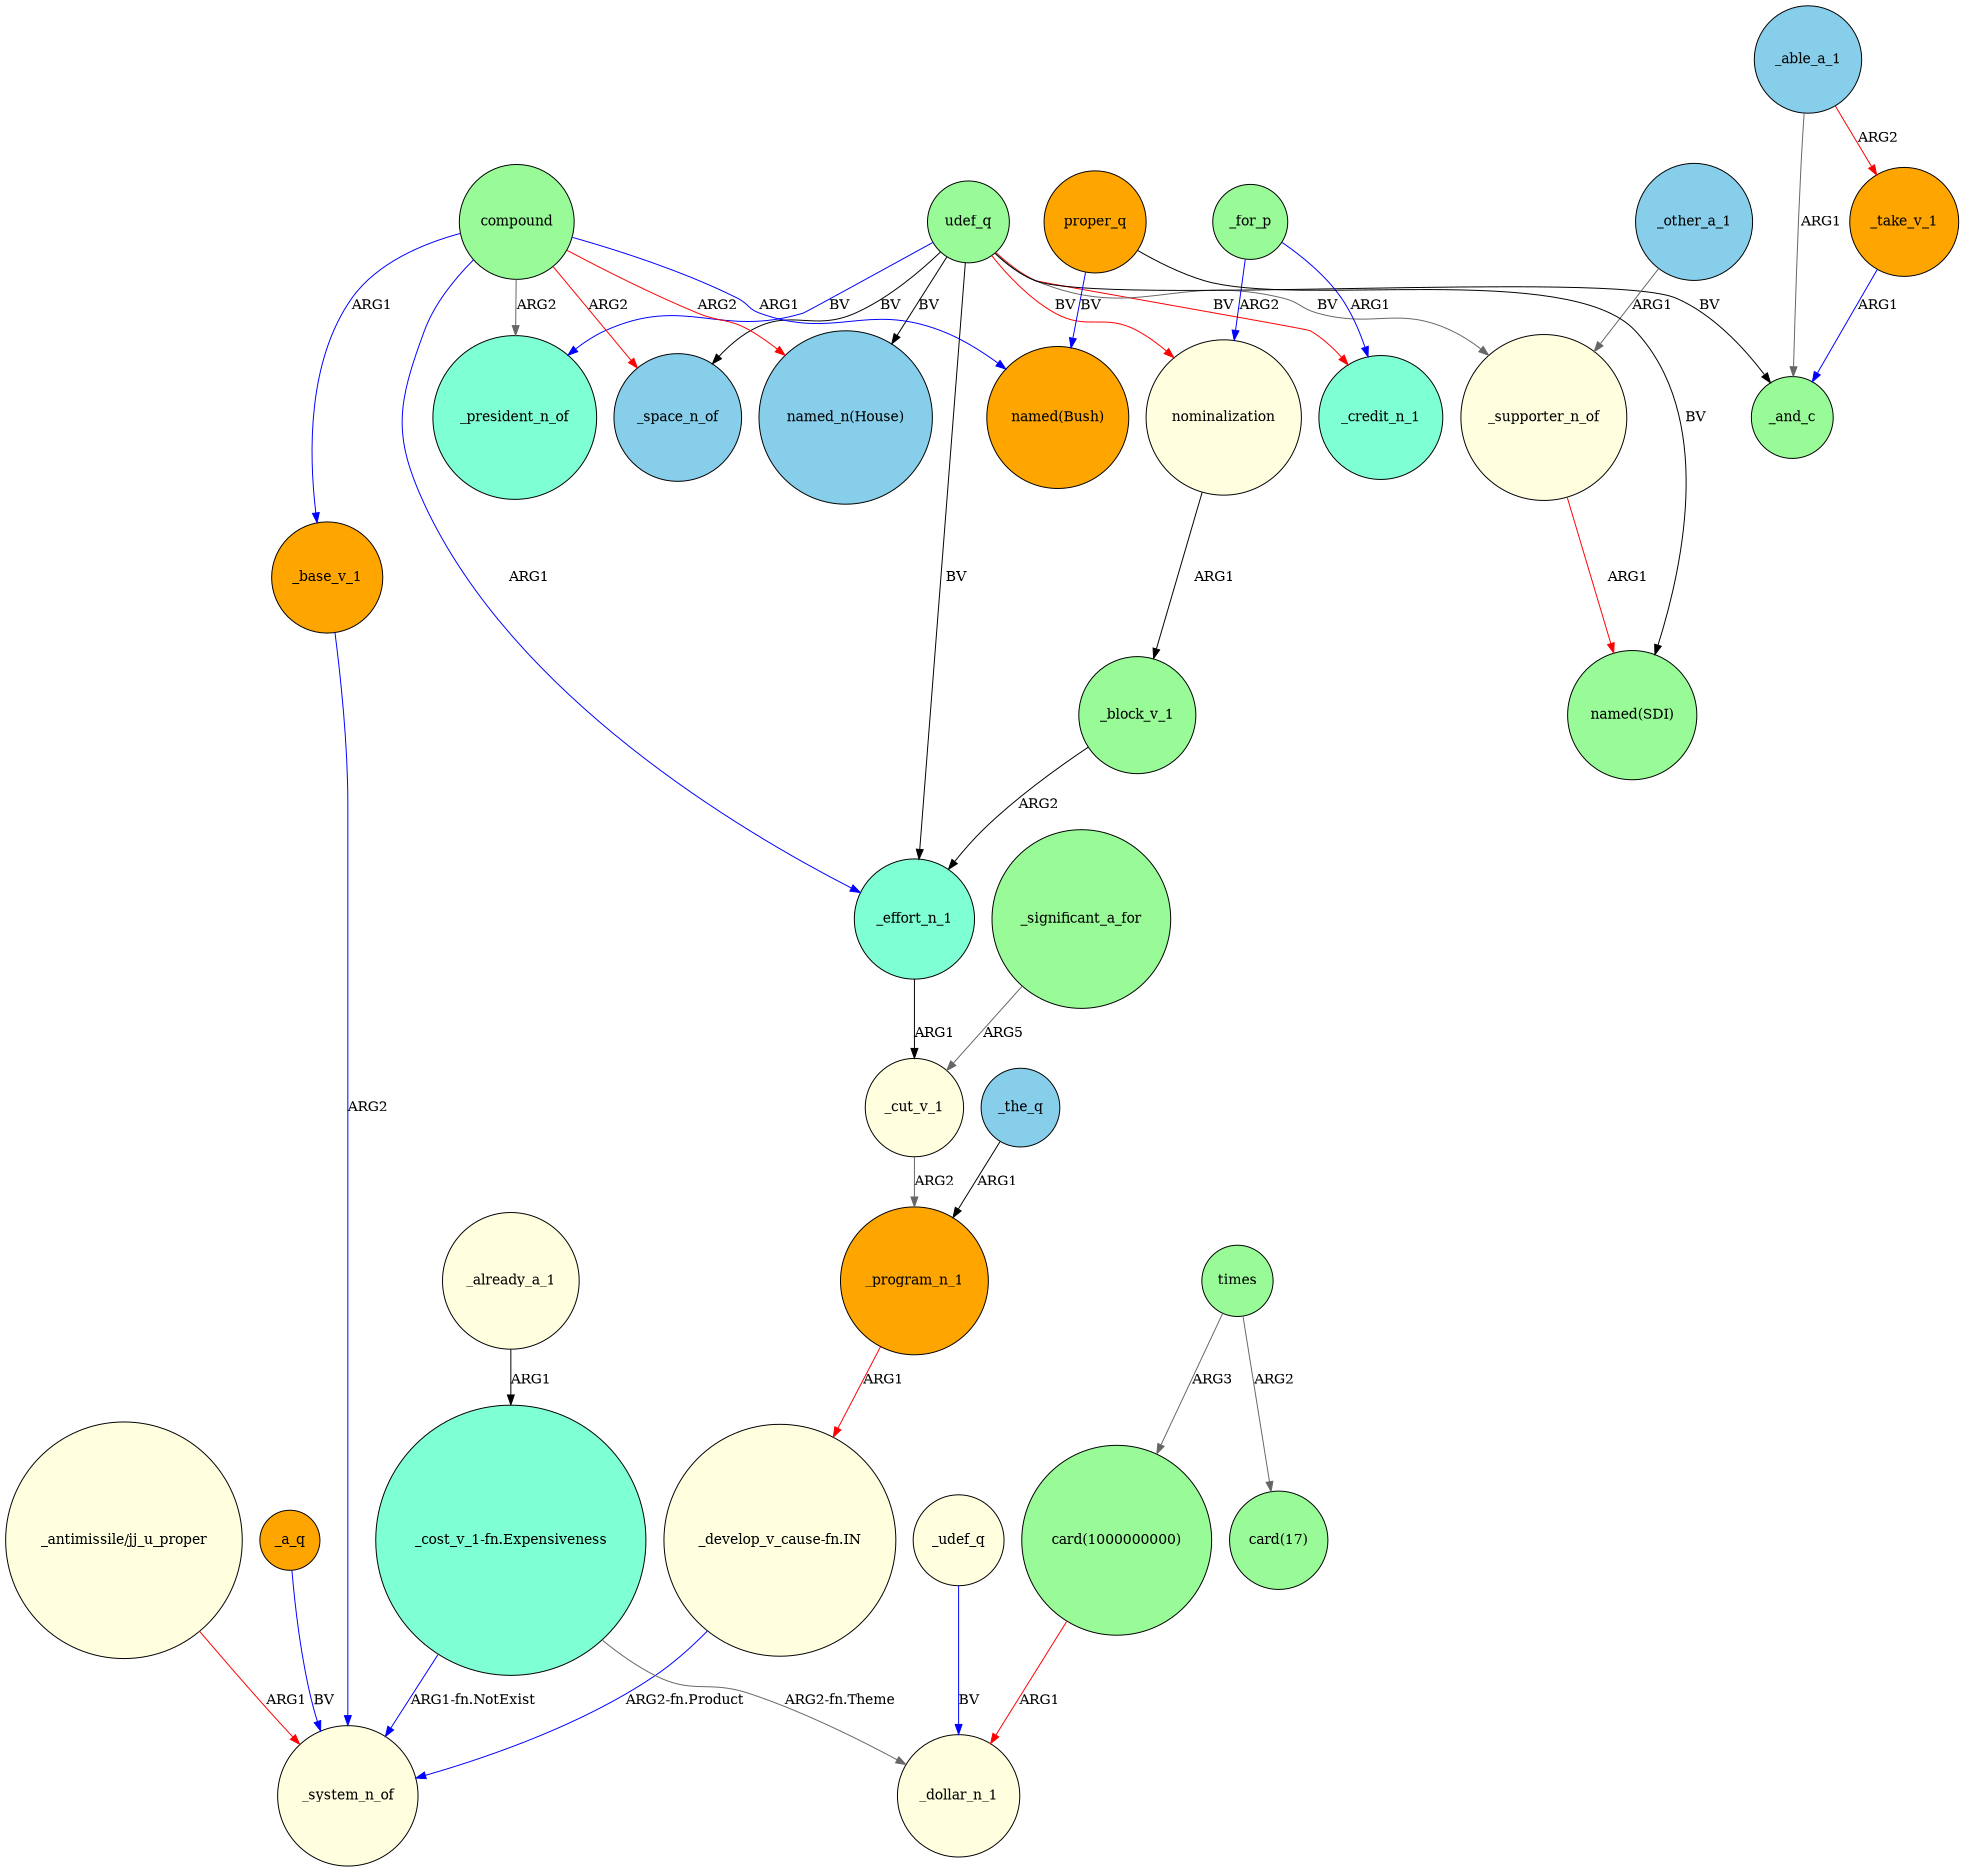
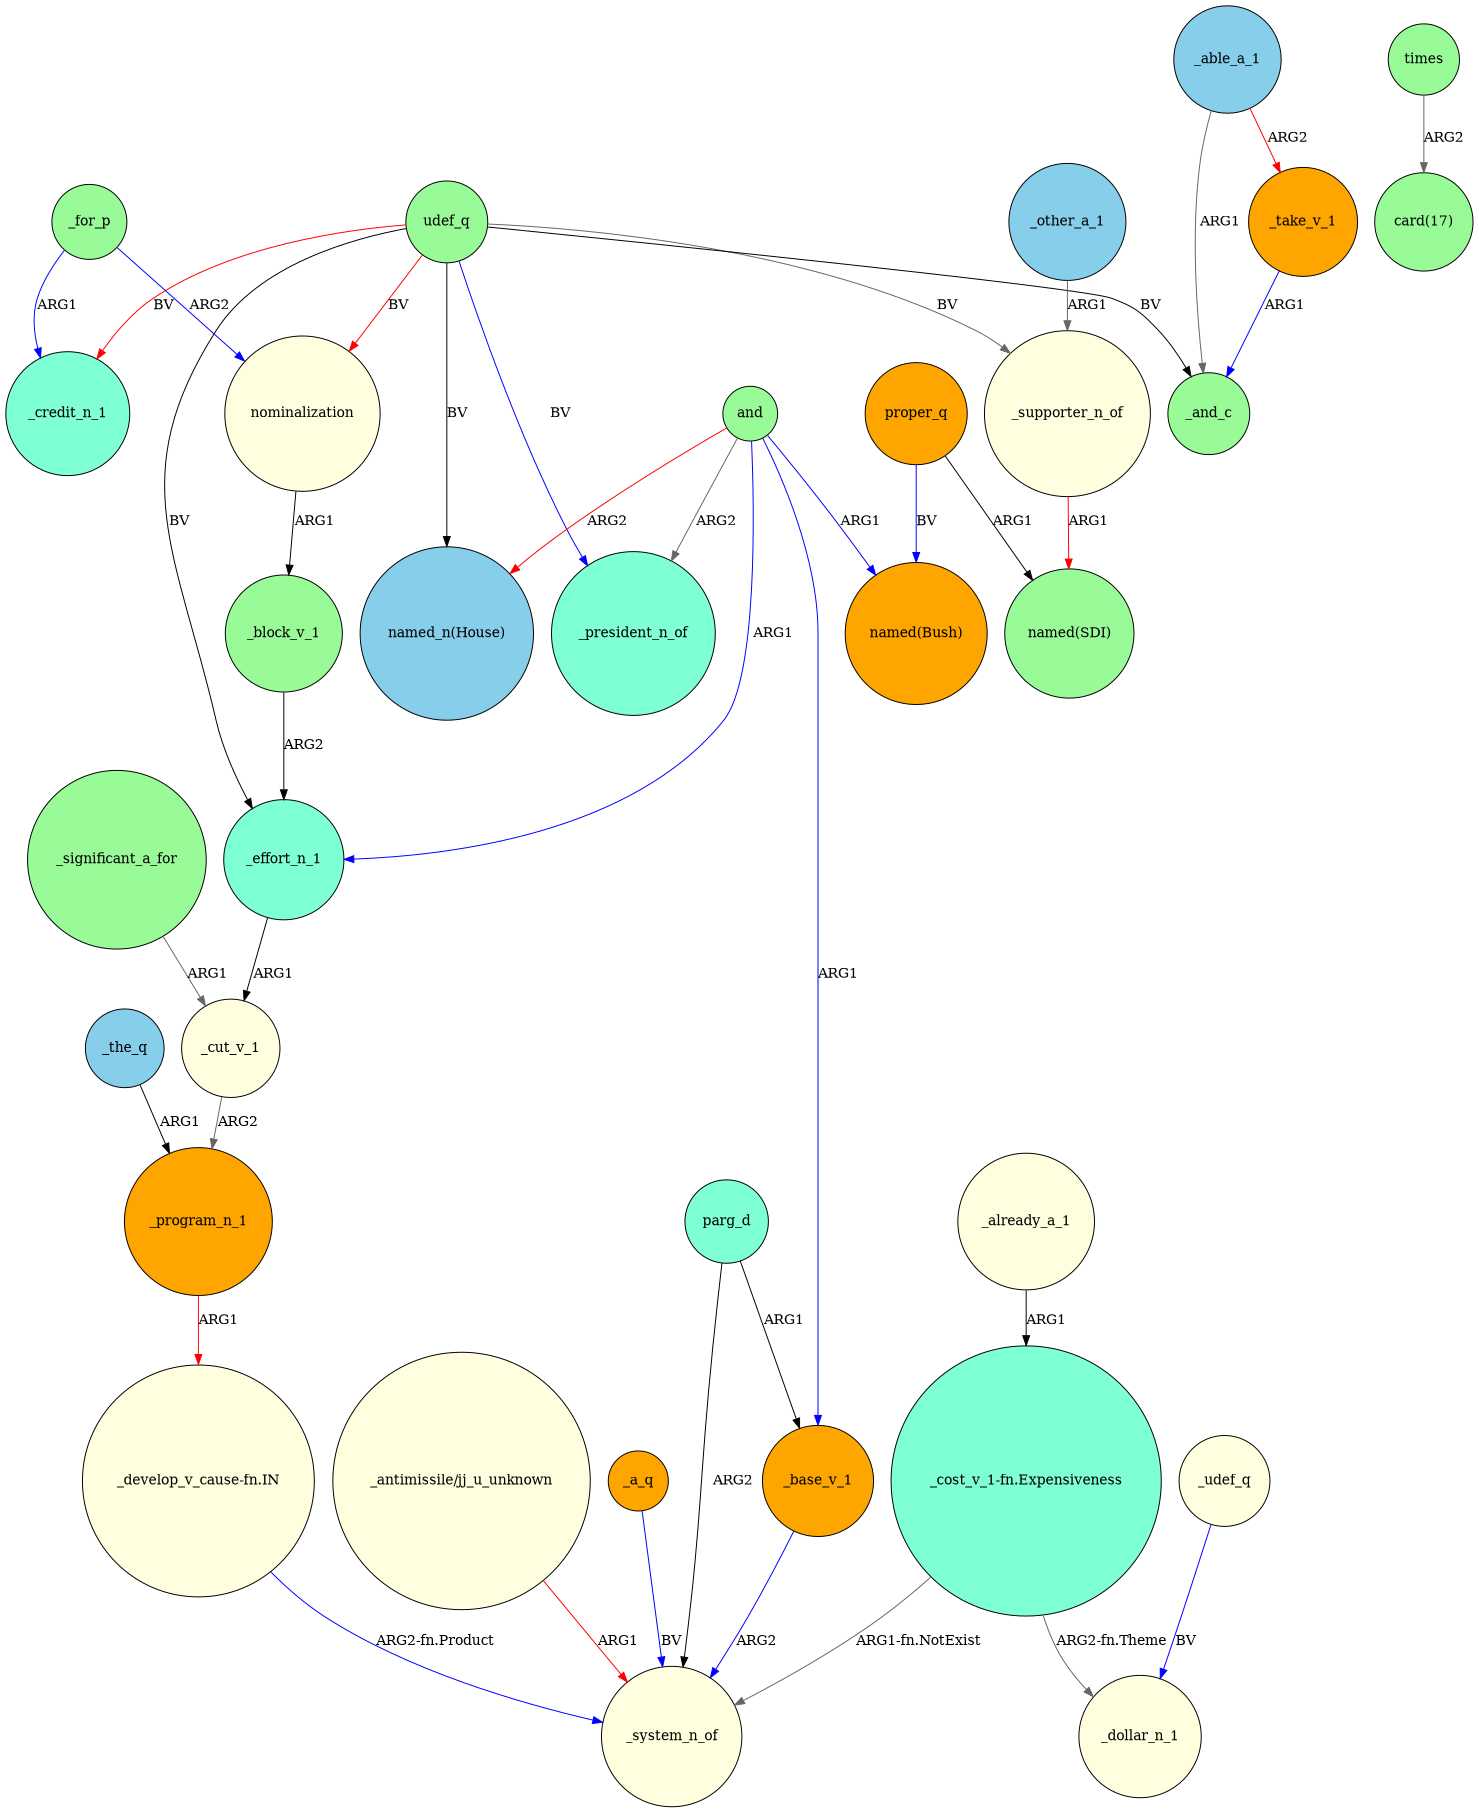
node "compound": label "compound" -> "and"
node "_space_n_of": removed
edge "proper_q" -> "named(SDI)": label "BV" -> "ARG1"
edge "_significant_a_for" -> "_cut_v_1": label "ARG5" -> "ARG1"
node "parg_d": added
node "_antimissile/jj_u_proper": label "_antimissile/jj_u_proper" -> "_antimissile/jj_u_unknown"
node "card(1000000000)": removed
edge "_cost_v_1-fn.Expensiveness" -> "_system_n_of": color blue -> gray40
